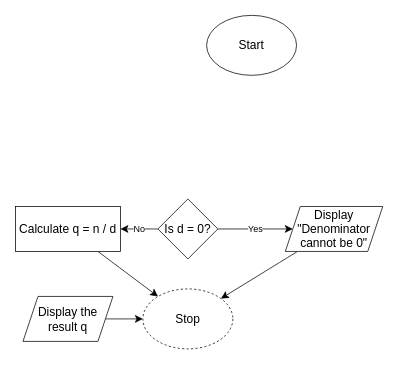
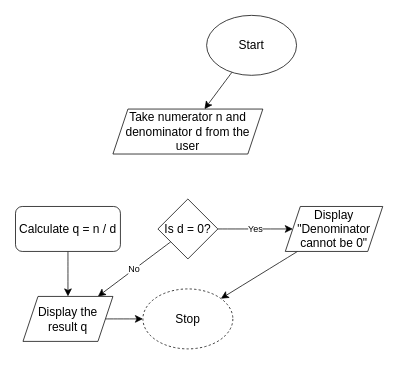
edge "Start" -> "Take numerator n and denominator d from the user": added
node "Take numerator n and denominator d from the user": added
node "Calculate q = n / d": shape rectangle -> rounded rectangle
edge "Is d = 0?" -> "Calculate q = n / d": now "Is d = 0?" -> "Display the result q"
edge "Calculate q = n / d" -> "Stop": now "Calculate q = n / d" -> "Display the result q"
